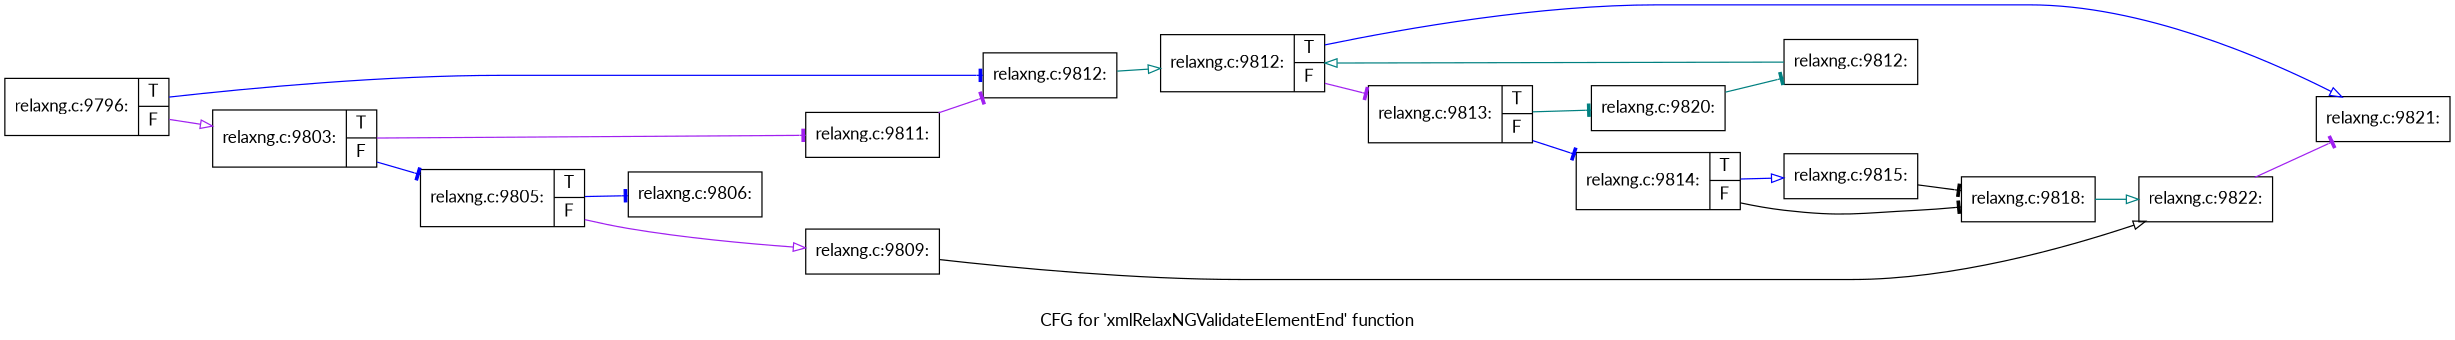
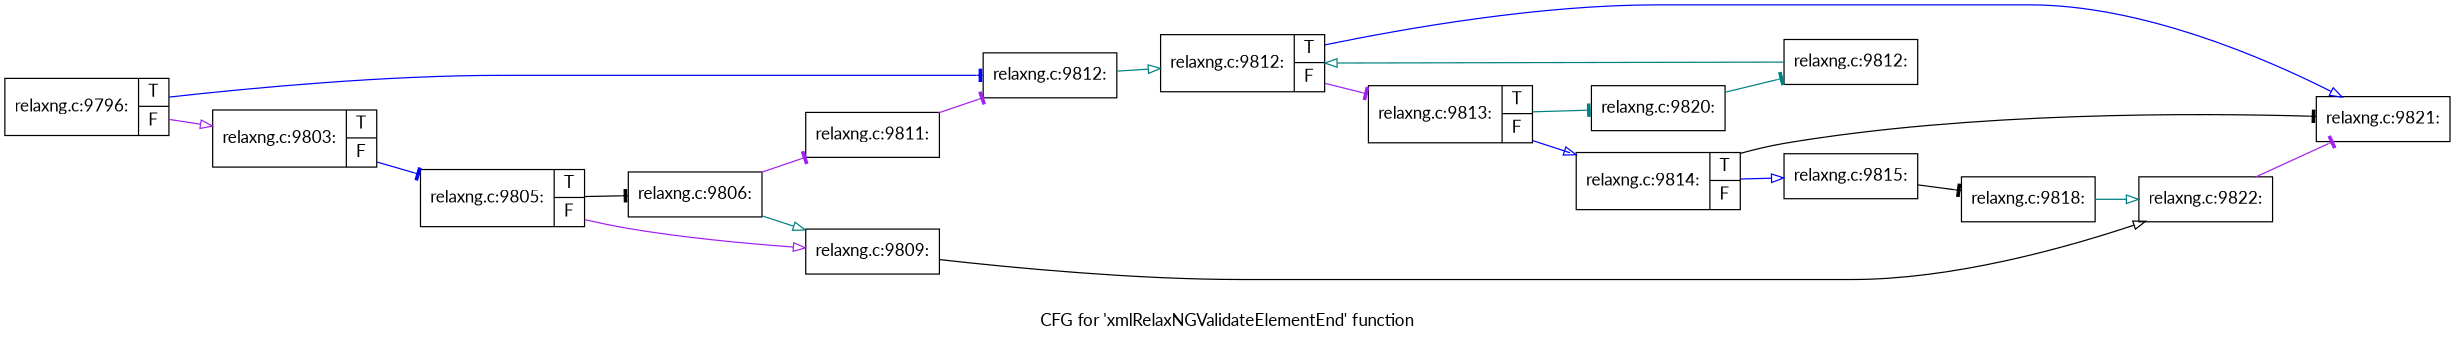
edge "relaxng.c:9803:" -> "relaxng.c:9811:": now "relaxng.c:9806:" -> "relaxng.c:9811:"
edge "relaxng.c:9813:" -> "relaxng.c:9814:": arrowhead tee -> onormal
edge "relaxng.c:9805:" -> "relaxng.c:9806:": color blue -> black
edge "relaxng.c:9814:" -> "relaxng.c:9818:": now "relaxng.c:9814:" -> "relaxng.c:9821:"
edge "relaxng.c:9806:" -> "relaxng.c:9809:": added
